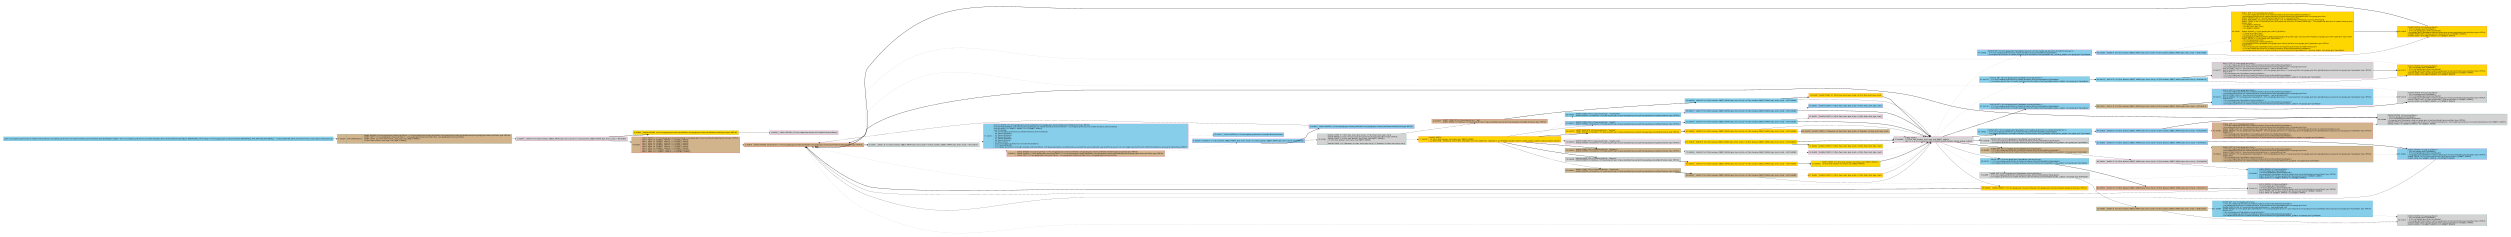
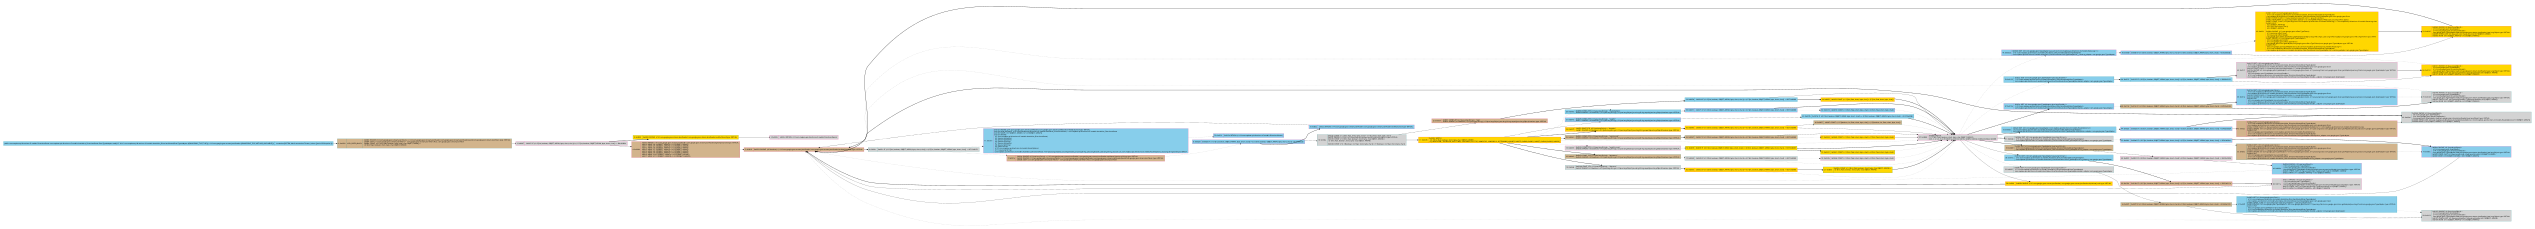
node "33: 0x007d": removed
